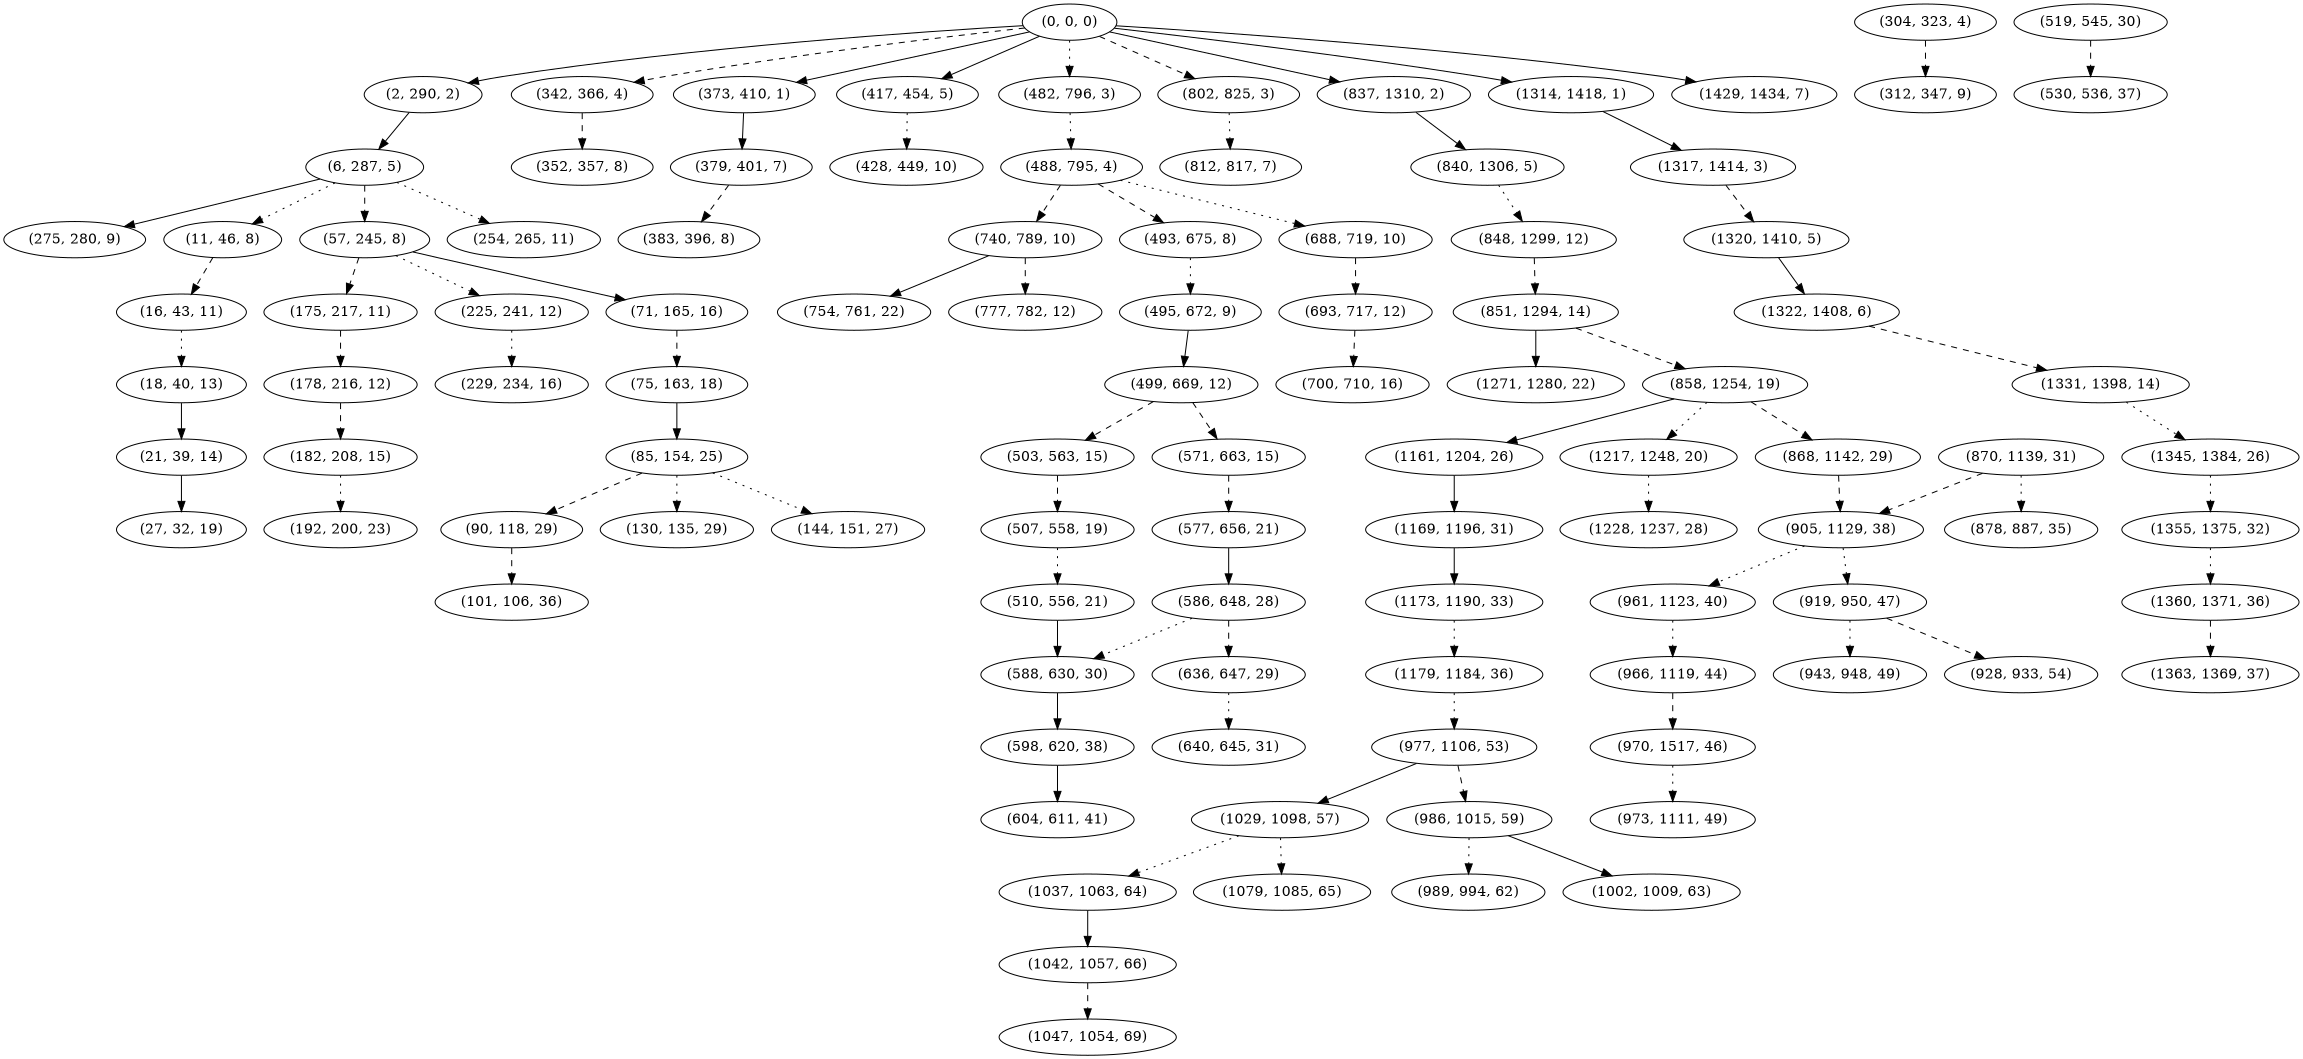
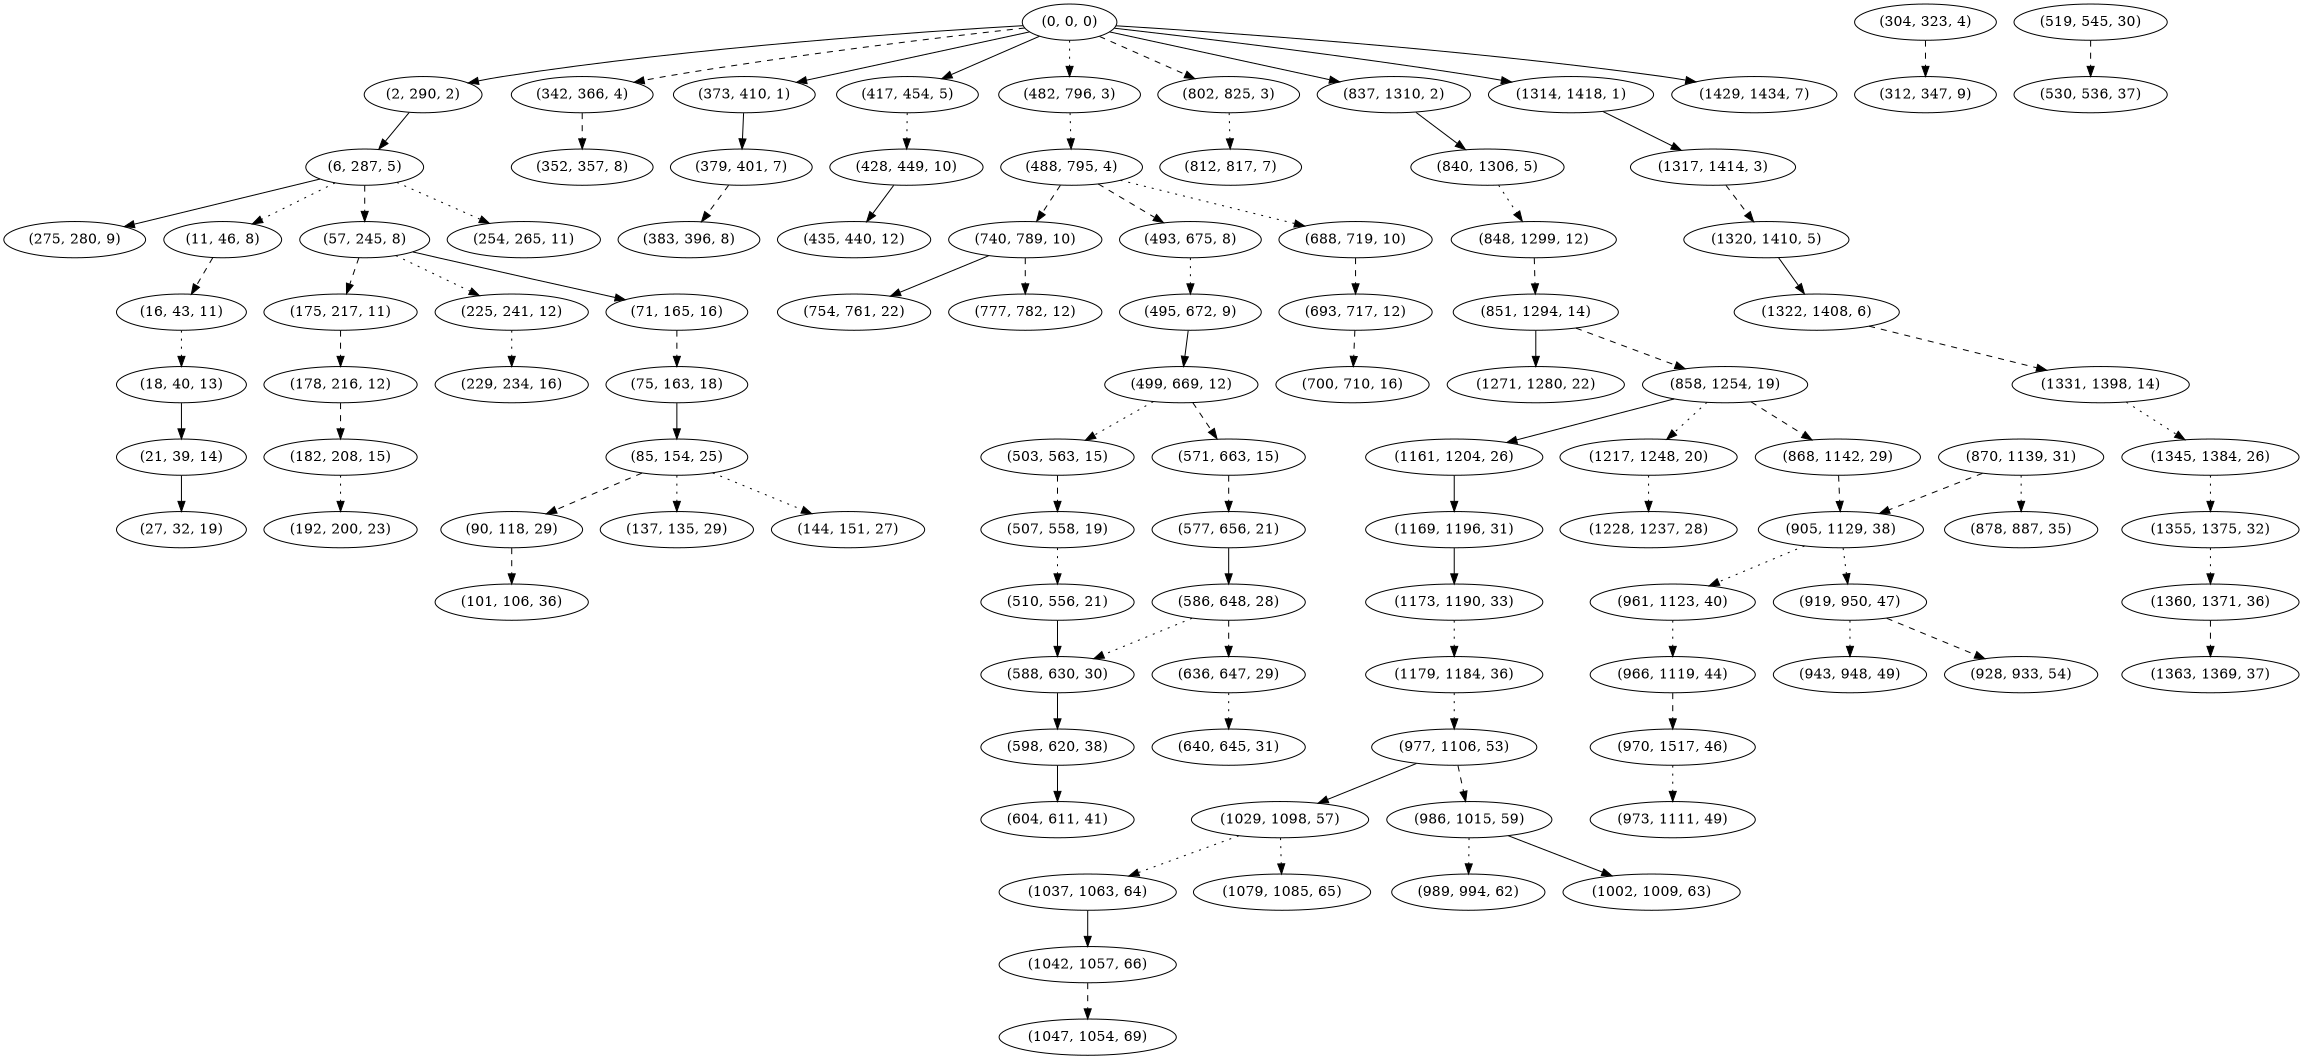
node "(435, 440, 12)": added
edge "(499, 669, 12)" -> "(503, 563, 15)": style dashed -> dotted
node "(130, 135, 29)": label "(130, 135, 29)" -> "(137, 135, 29)"
